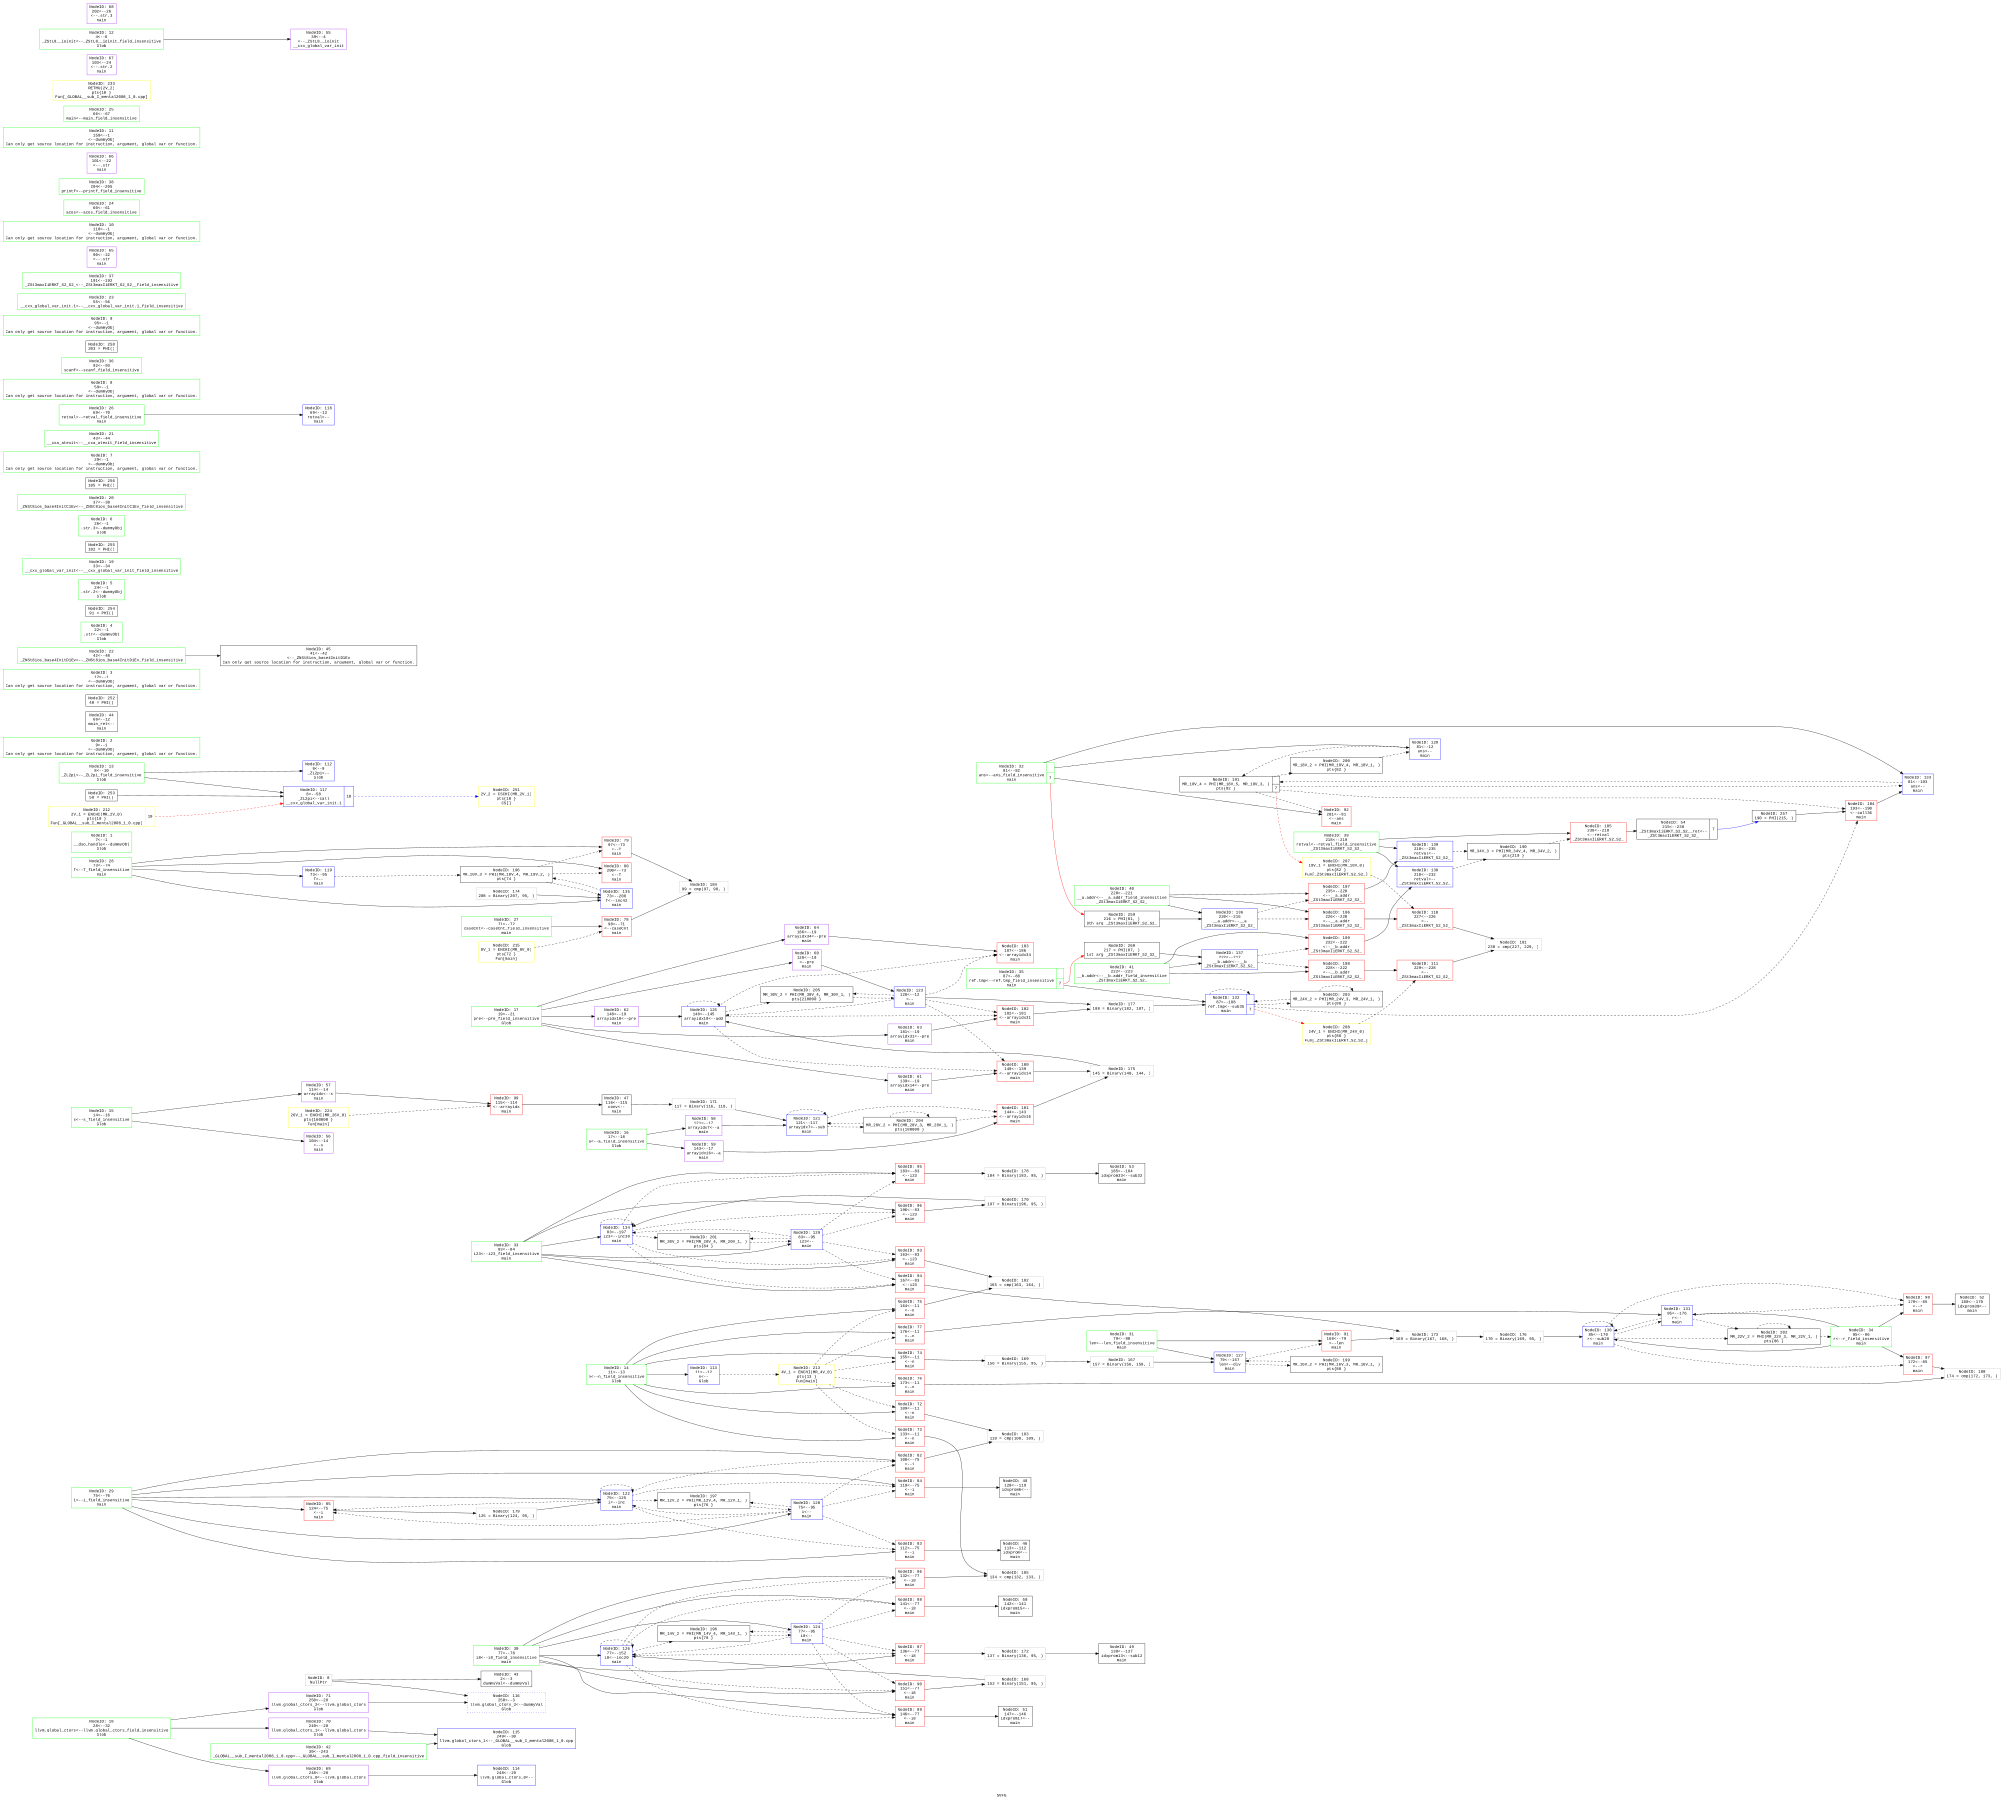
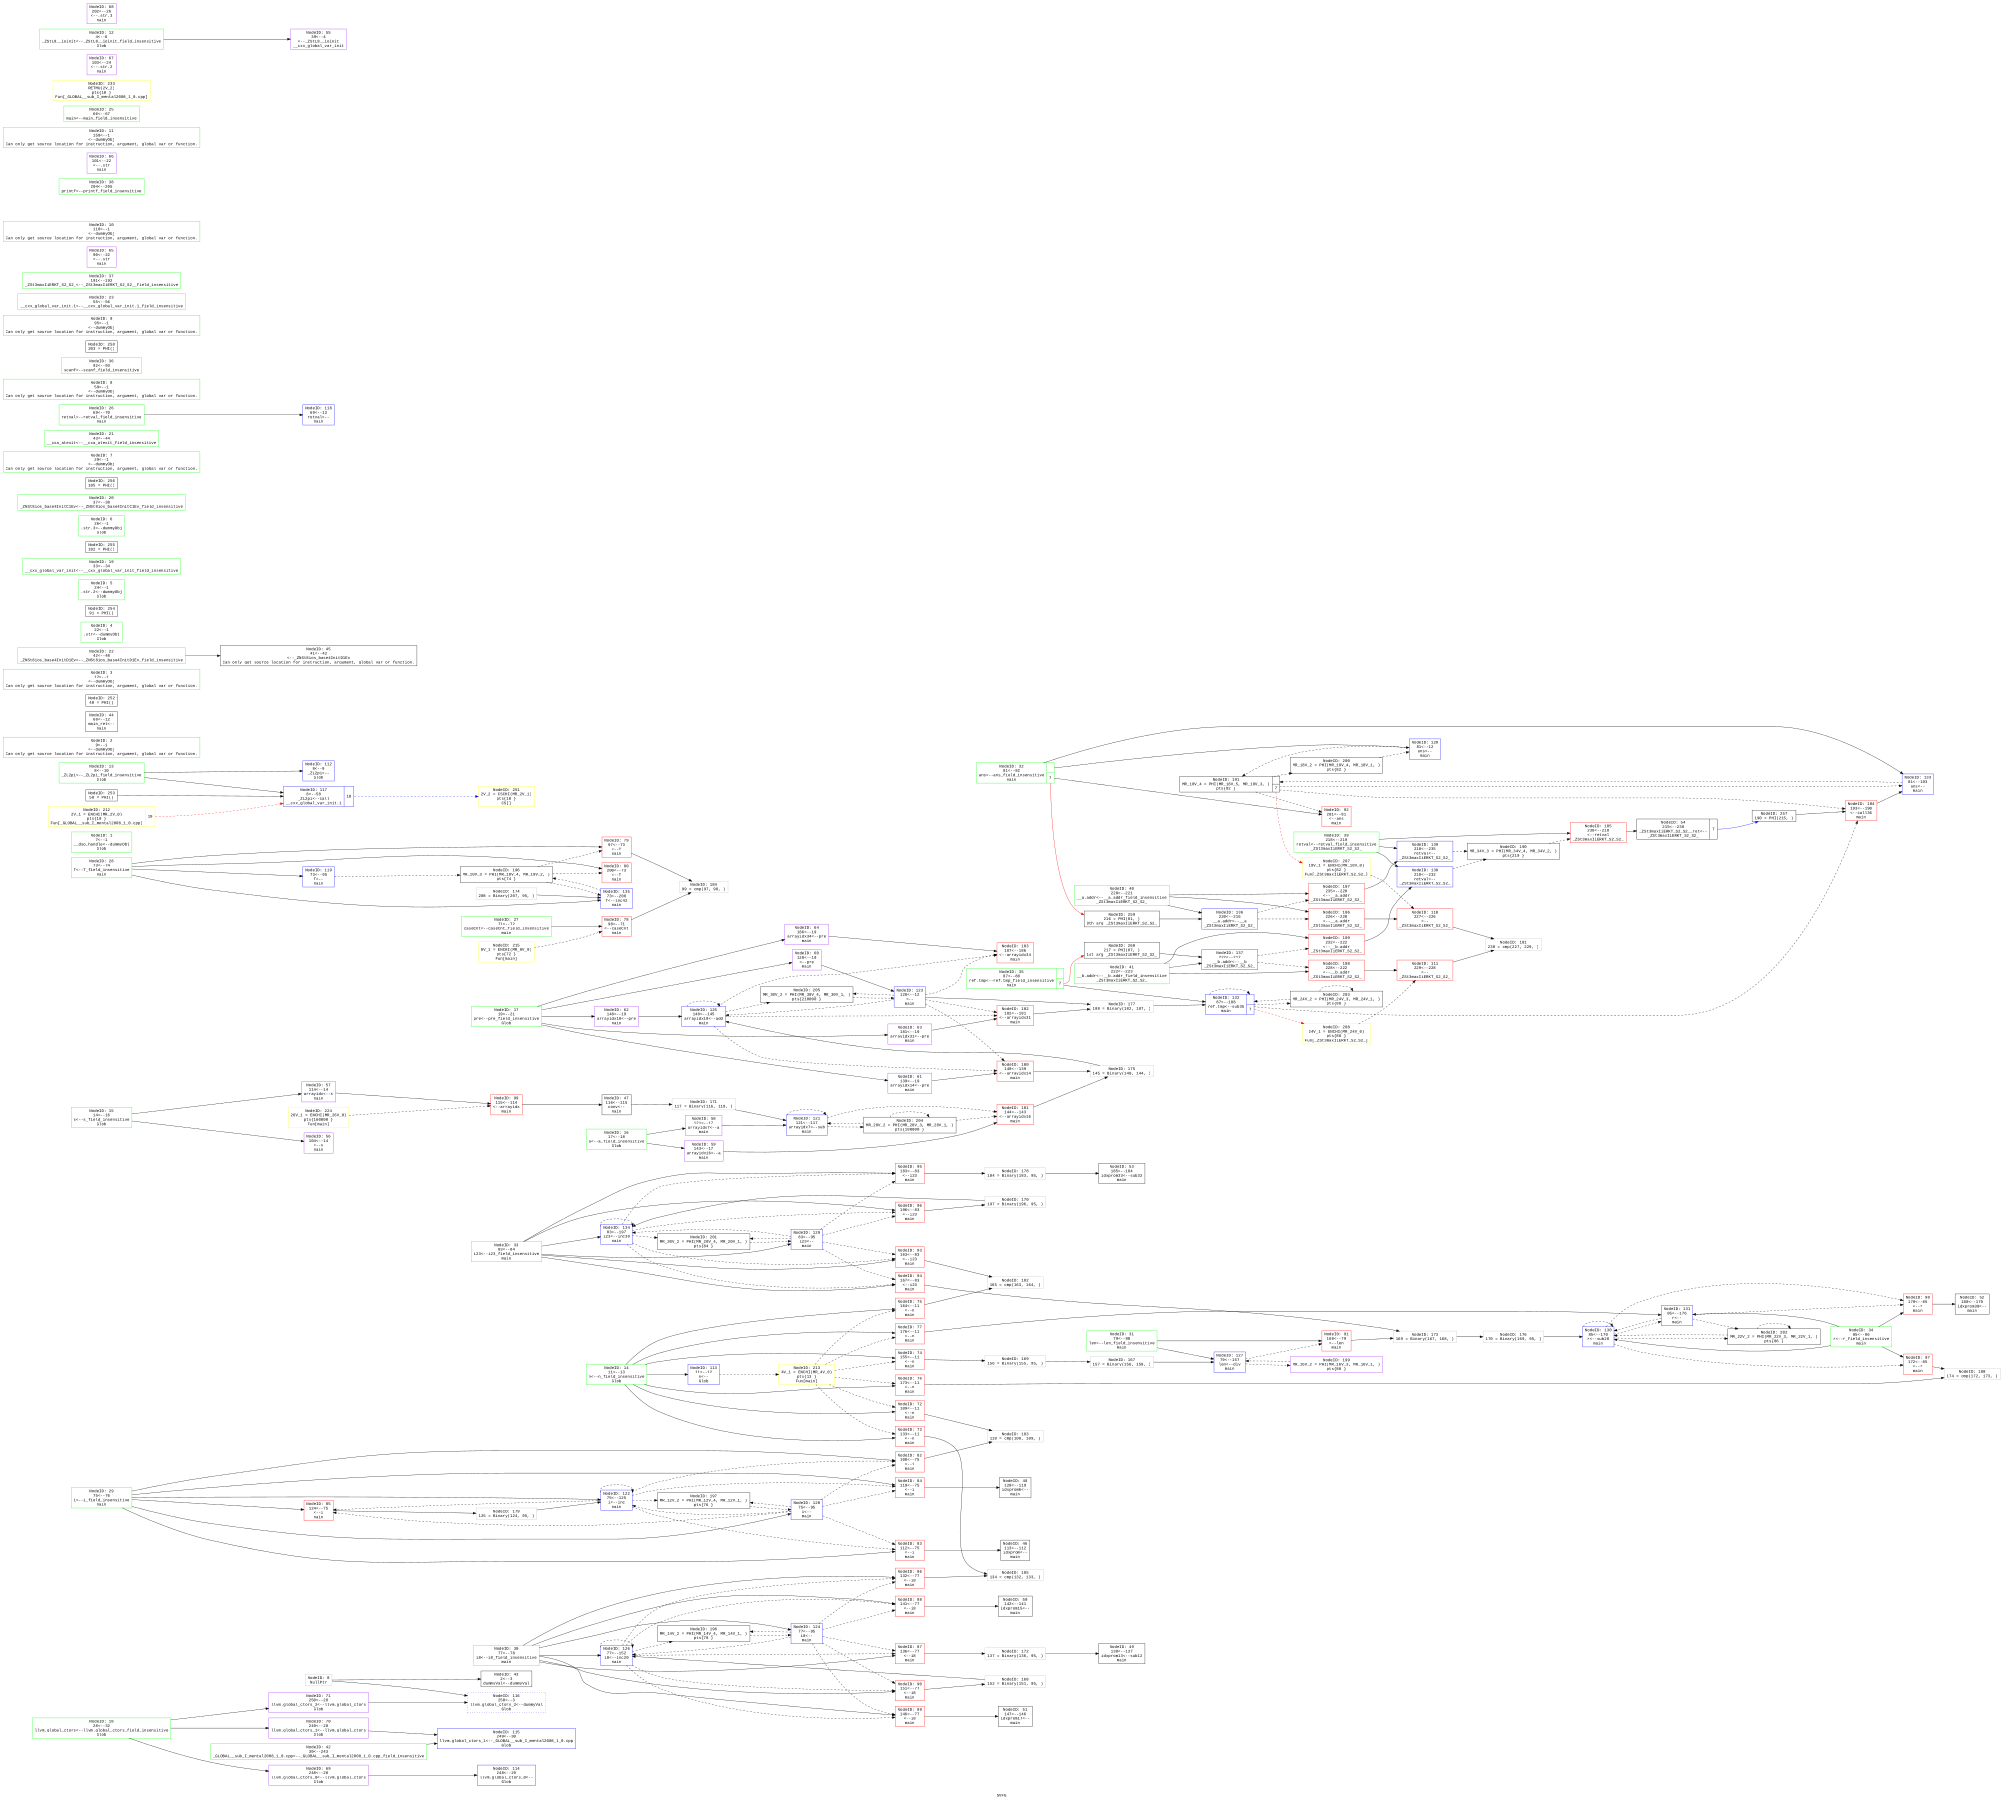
node "NodeID: 24": removed
edge "NodeID: 202" -> "NodeID: 34": now "NodeID: 202" -> "NodeID: 130"
node "NodeID: 199": color black -> purple
